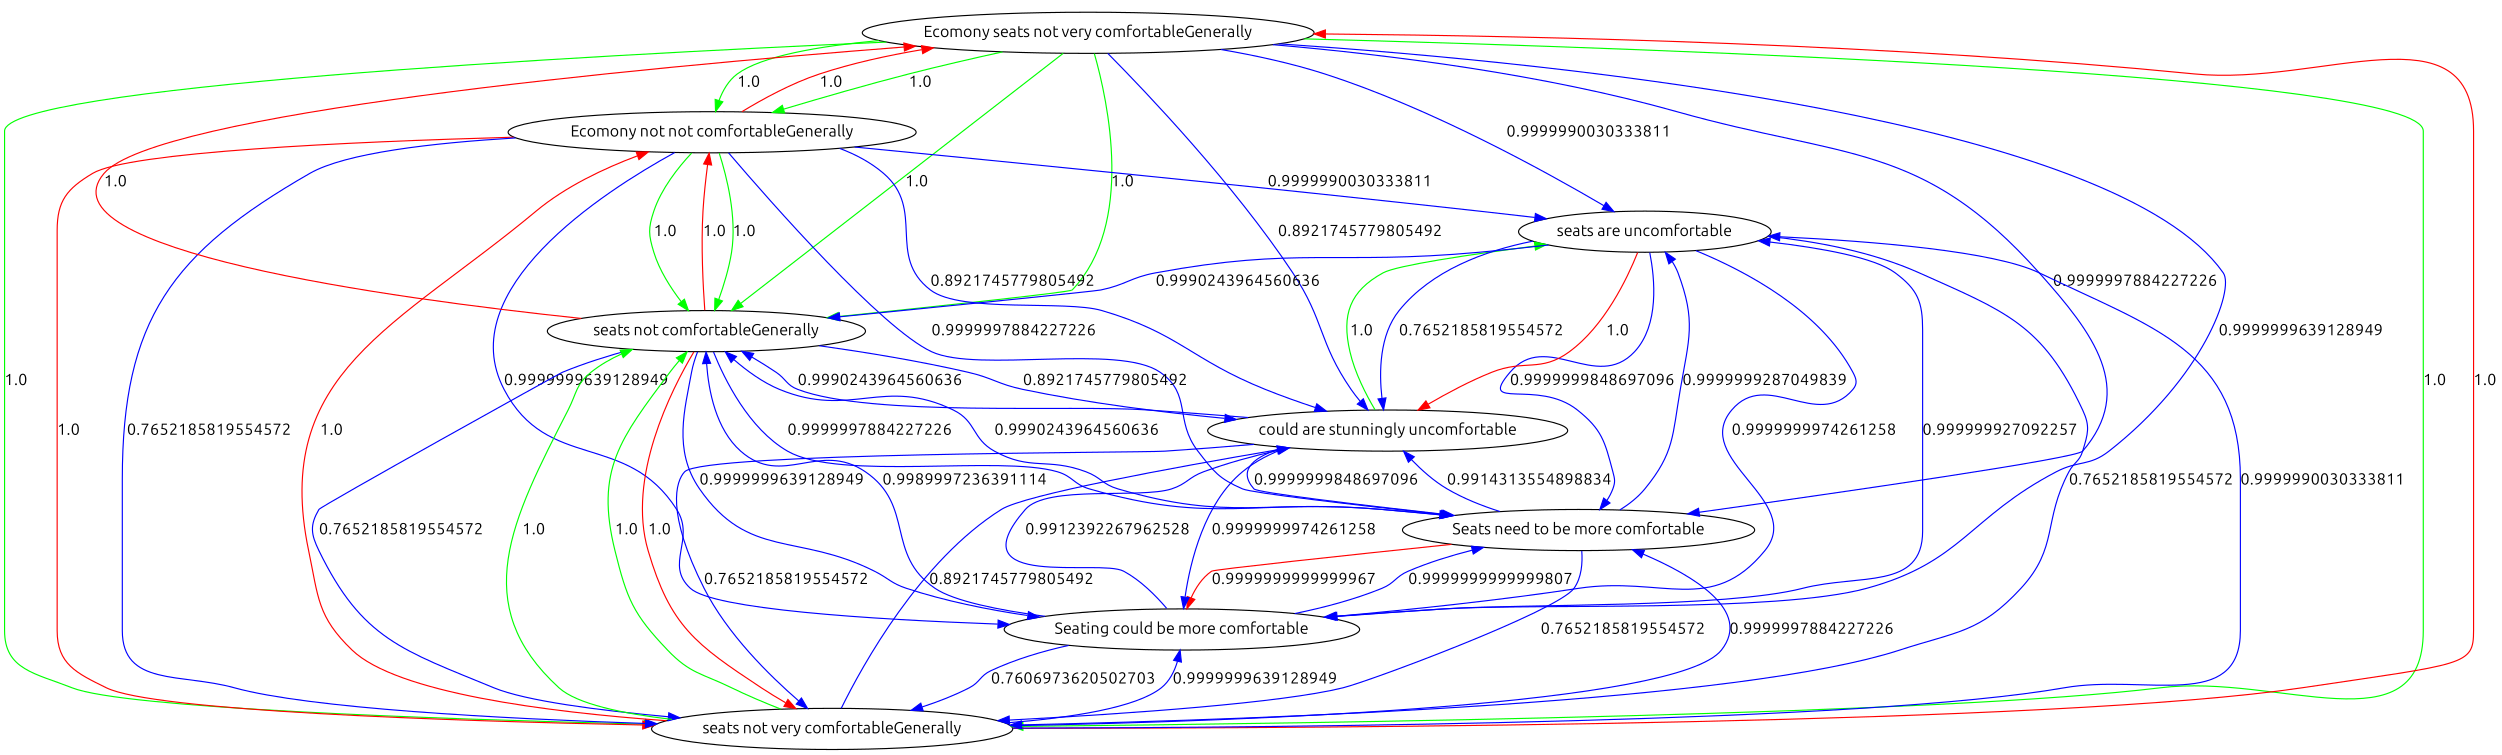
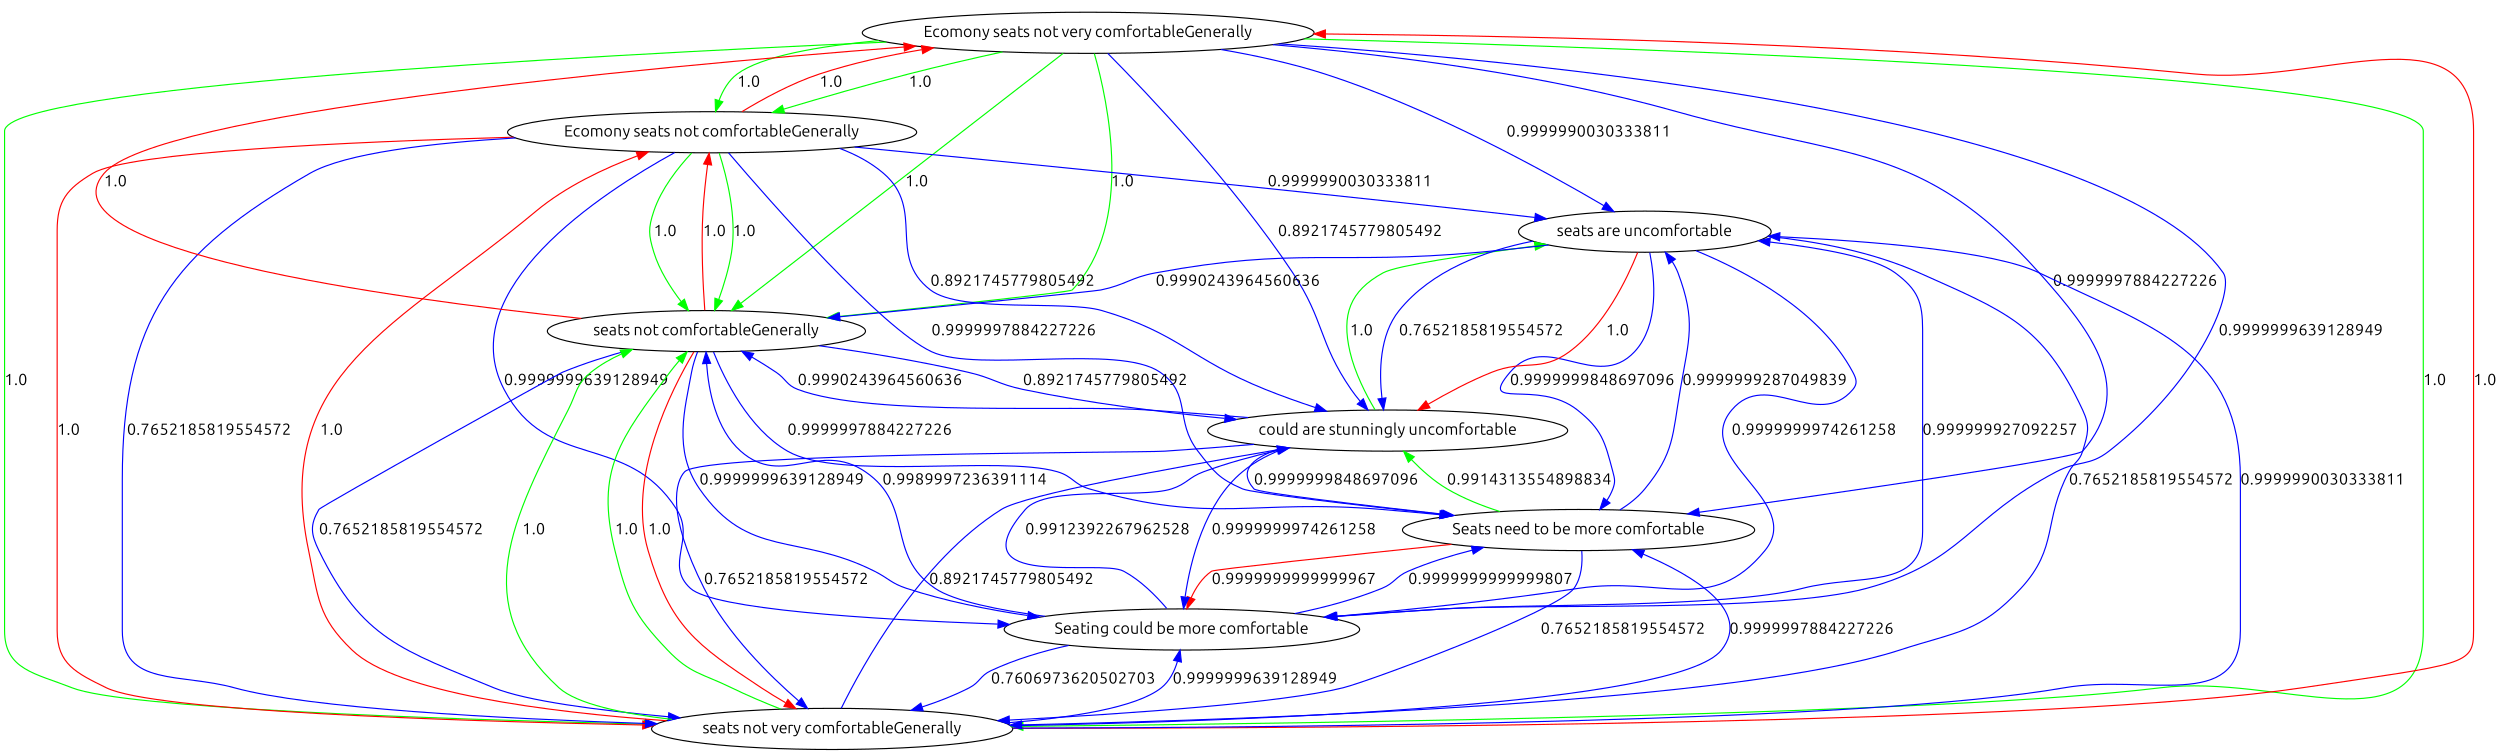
node "Ecomony not not comfortableGenerally": label "Ecomony not not comfortableGenerally" -> "Ecomony seats not comfortableGenerally"
edge "Seats need to be more comfortable" -> "seats not comfortableGenerally": removed, label "0.9990243964560636"
edge "Seats need to be more comfortable" -> "could are stunningly uncomfortable": color blue -> green
